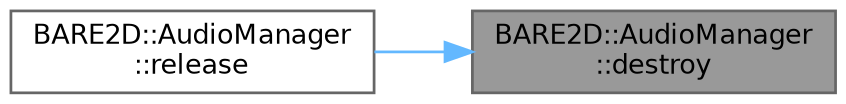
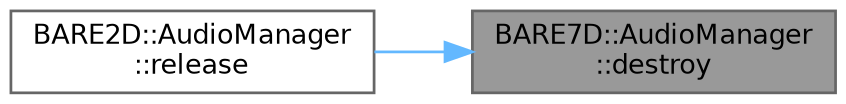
node "BARE2D::AudioManager ::destroy": label "BARE2D::AudioManager ::destroy" -> "BARE7D::AudioManager ::destroy"
